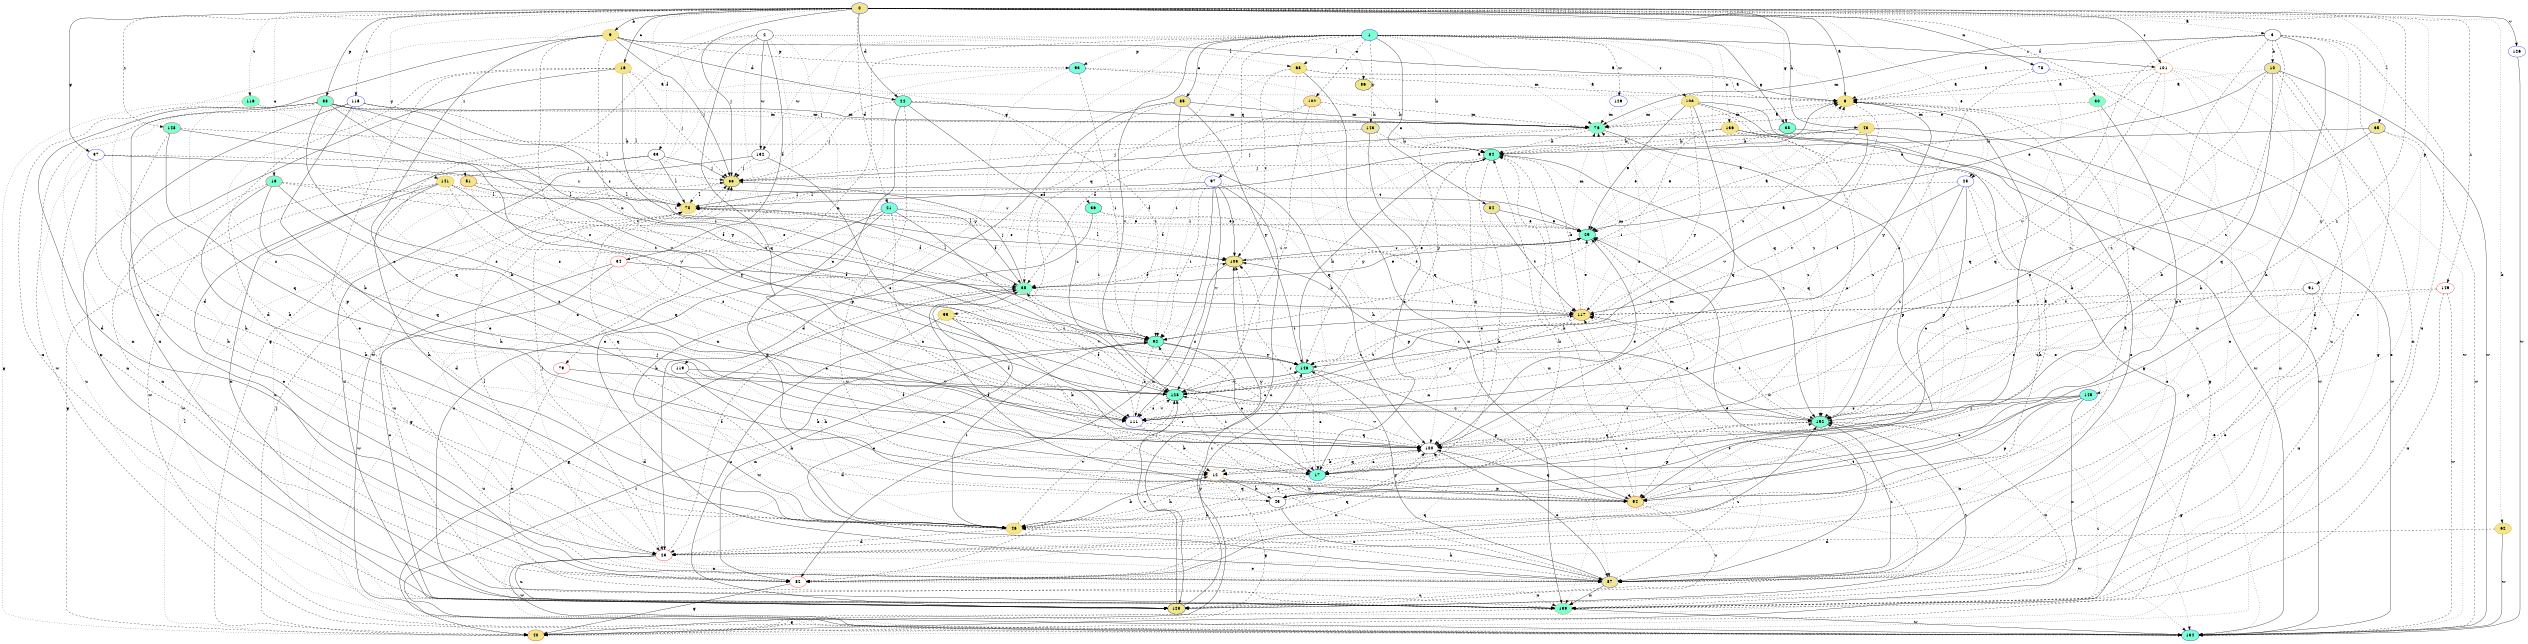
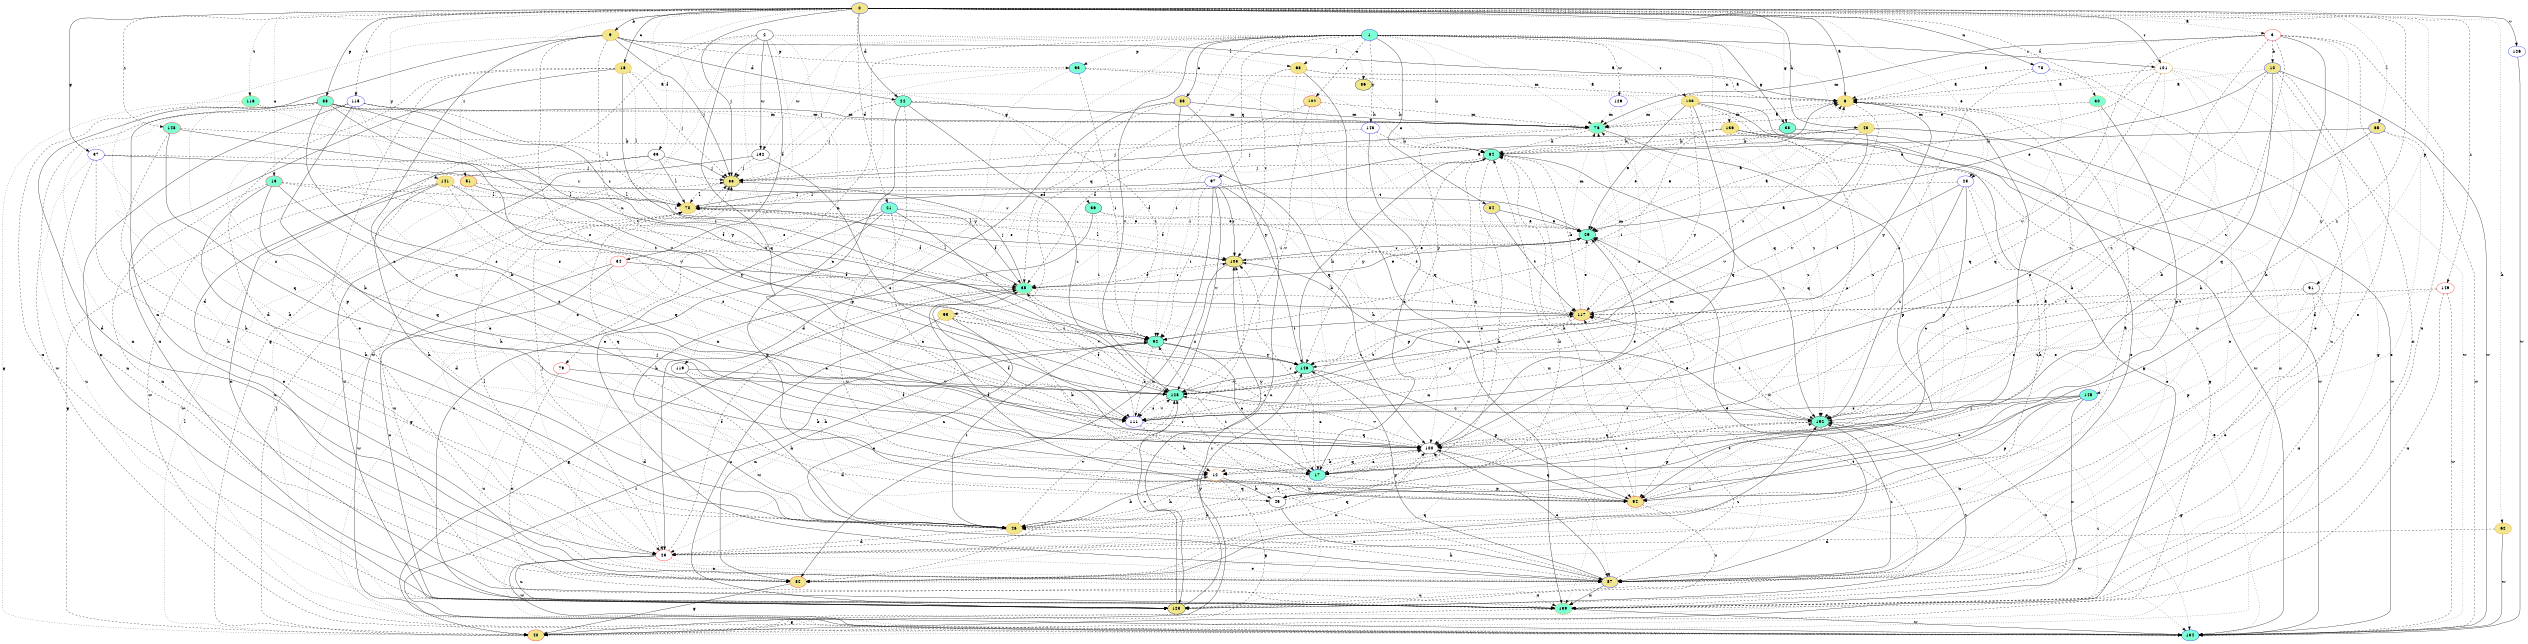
node "3": color black -> red
node "143": fillcolor khaki -> white
node "82": fillcolor white -> khaki
